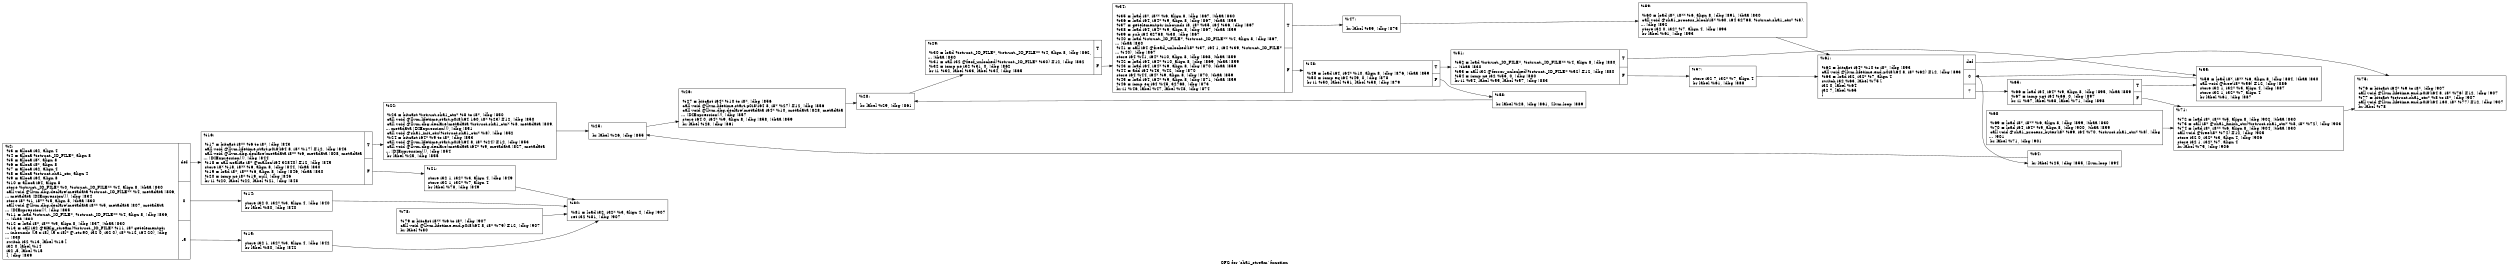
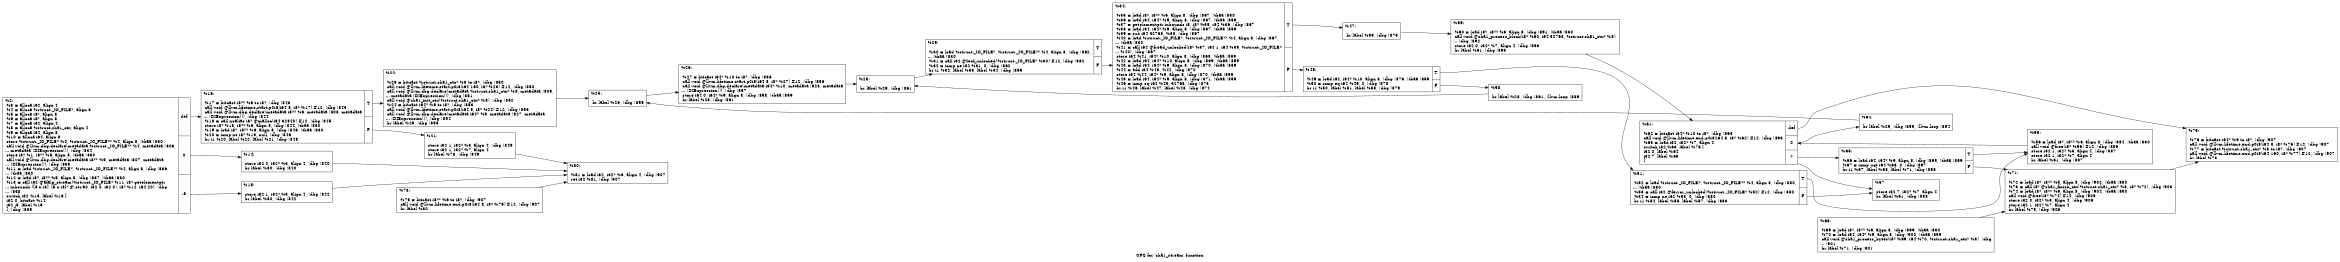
edge "%57:" -> "%61:": reversed
node "%2:": text "i32 0, label %14" -> "i32 0, bitcast %14"
